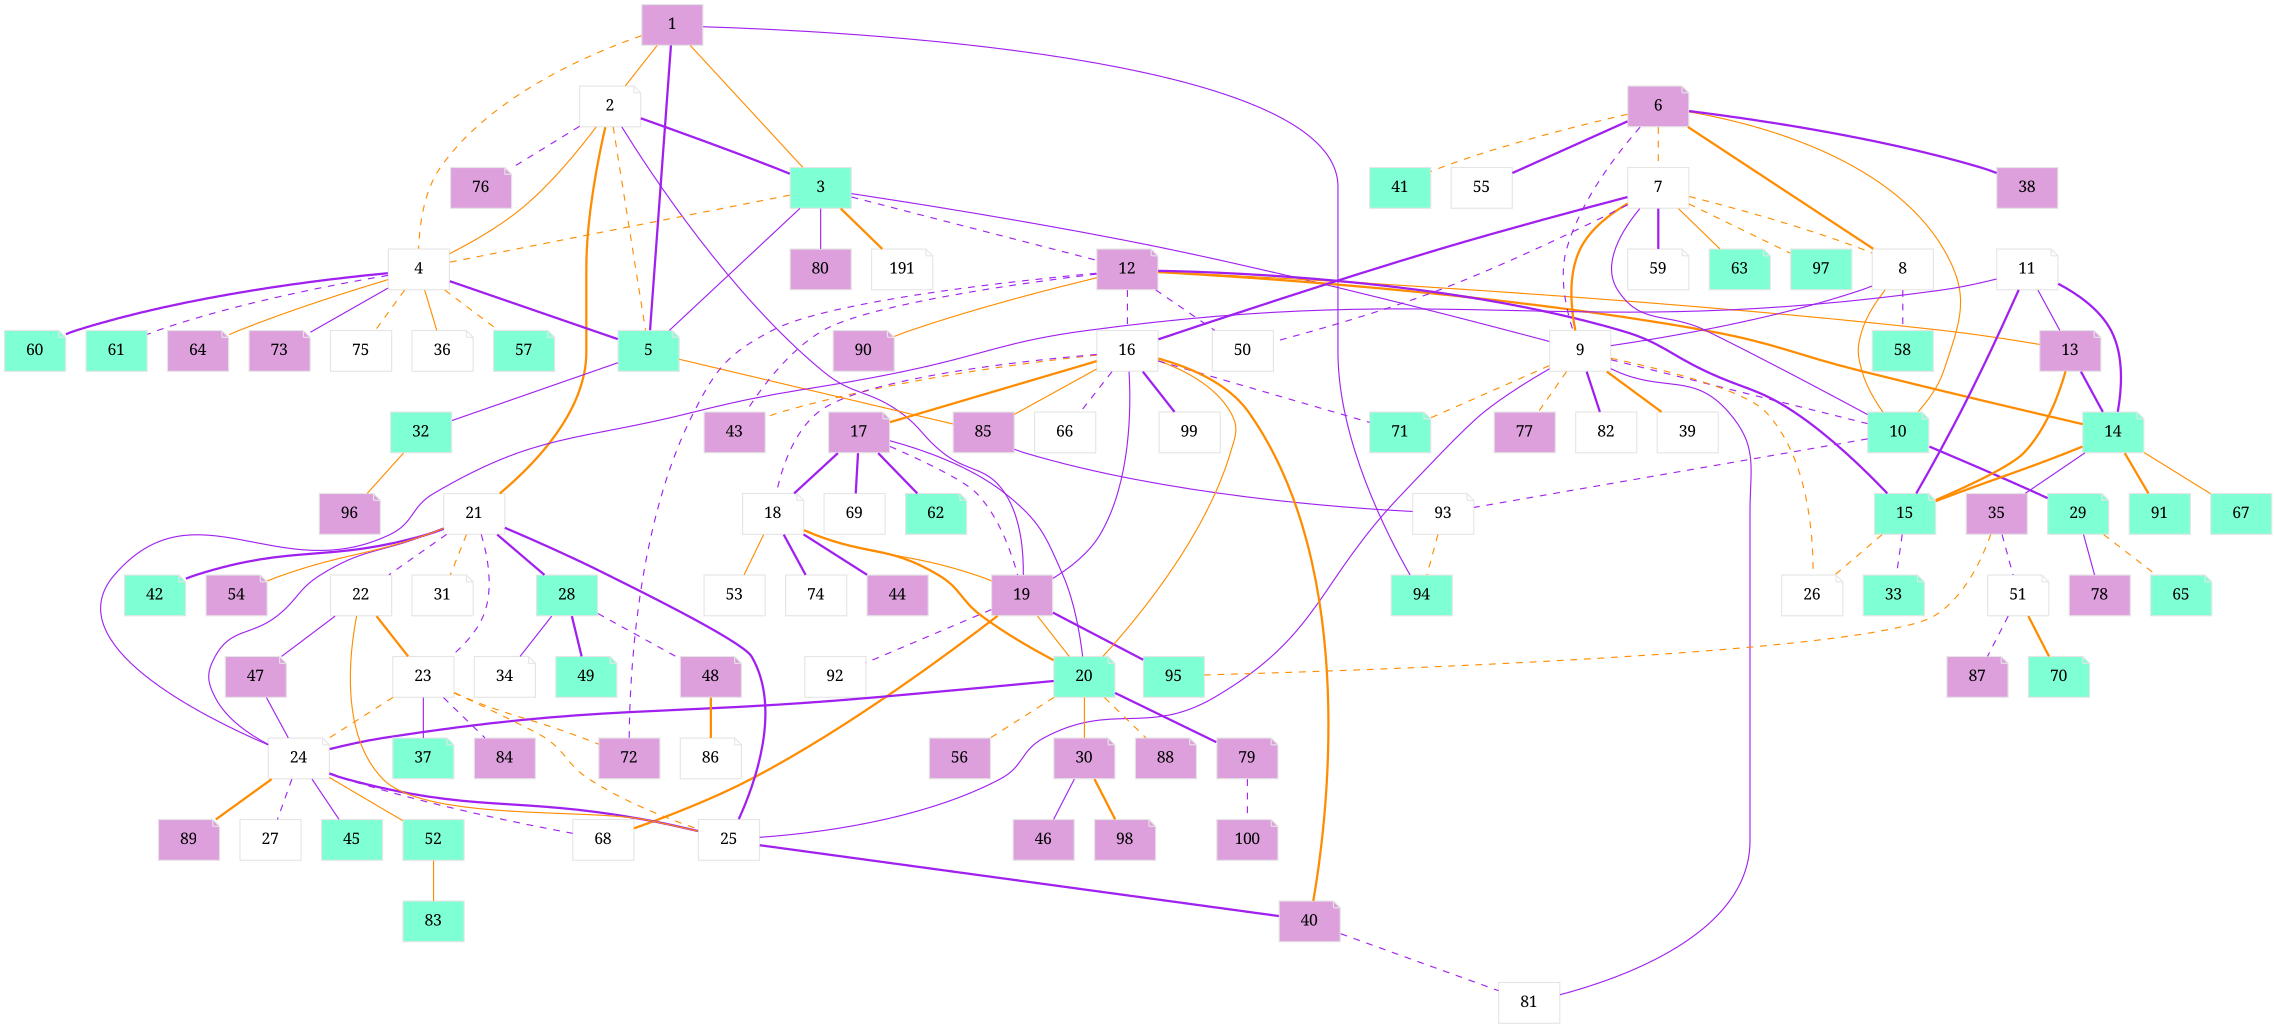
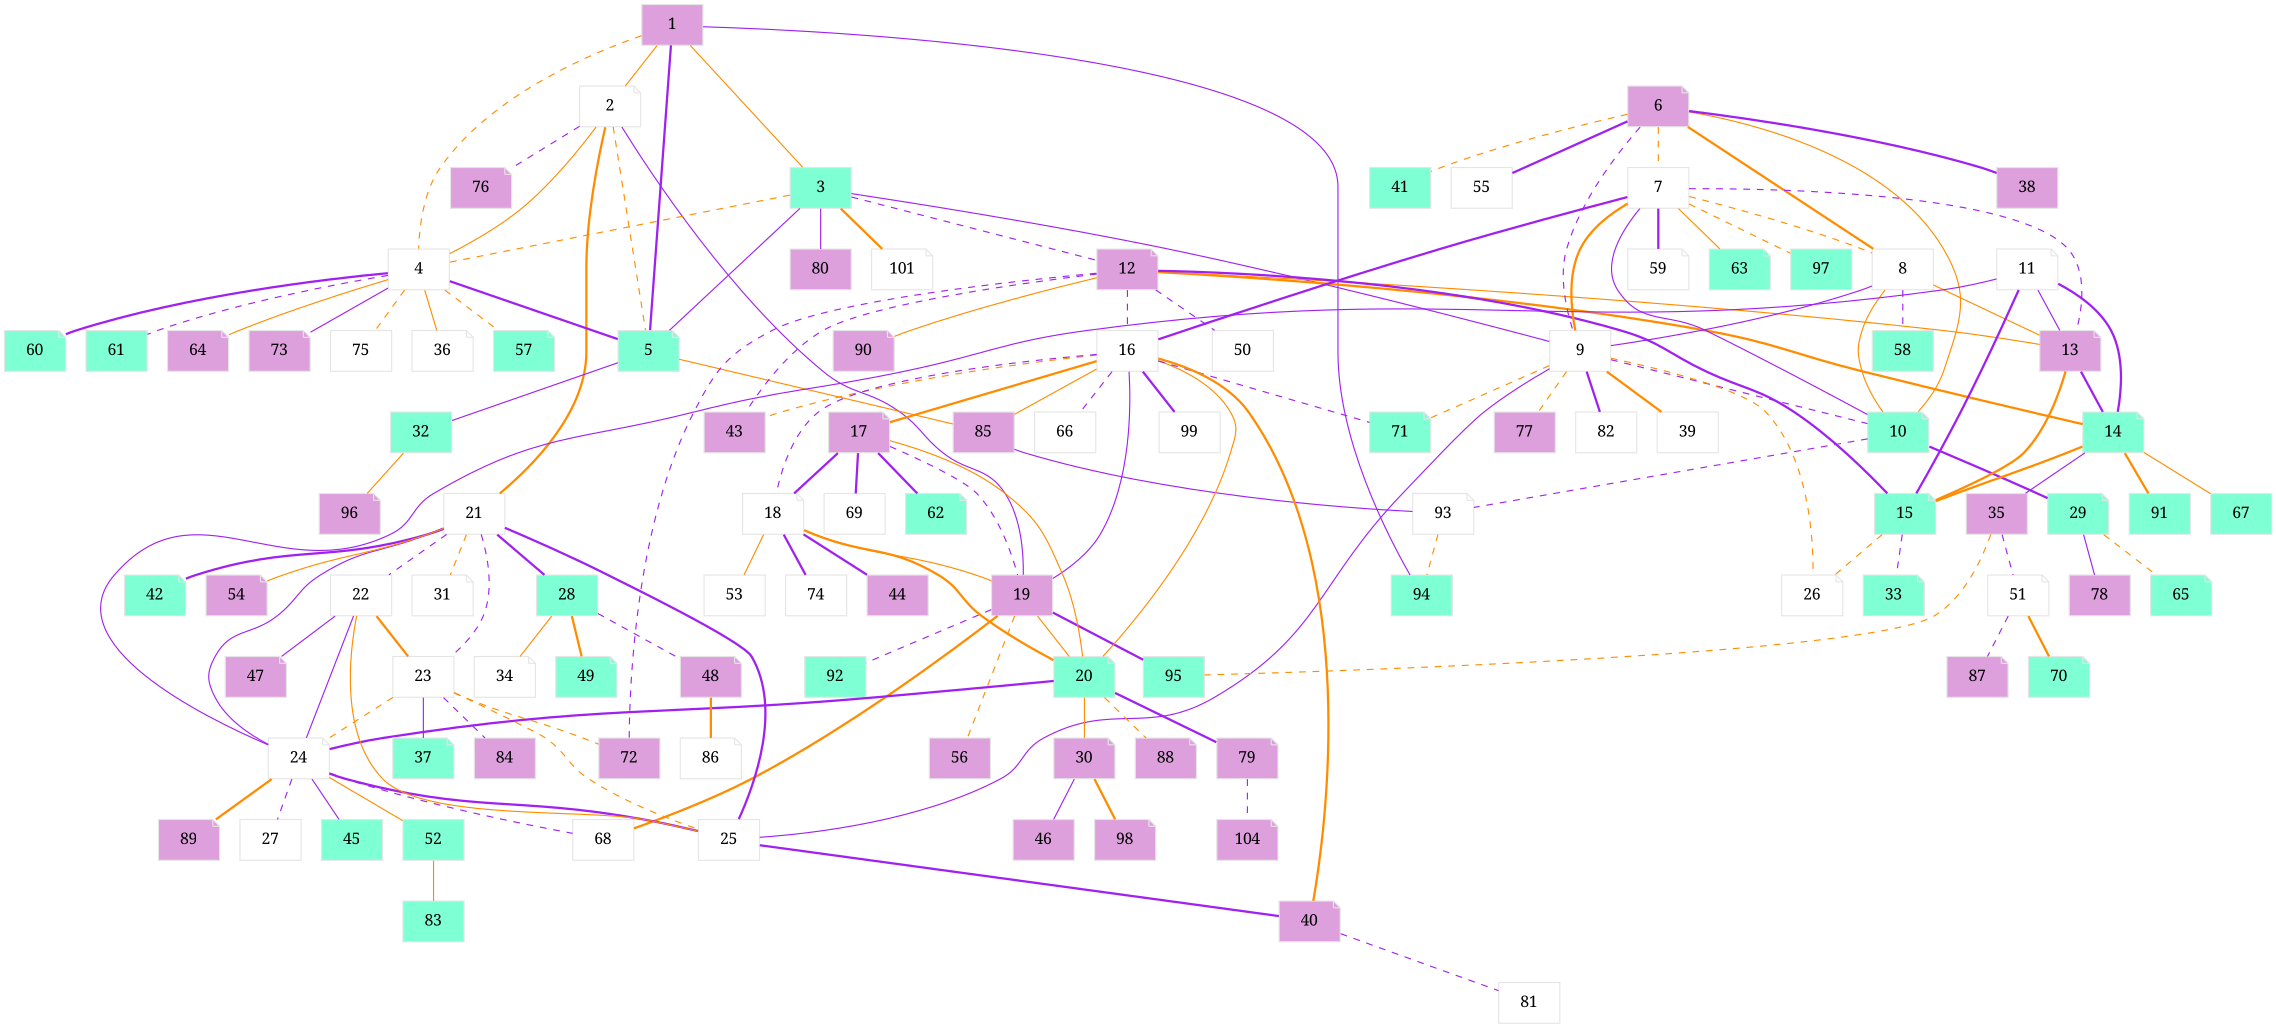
edge "2" -- "3": removed
node "191": label "191" -> "101"
edge "7" -- "50": now "7" -- "13"
edge "8" -- "13": added
edge "17" -- "20": color purple -> darkorange
edge "28" -- "34": color purple -> darkorange
edge "28" -- "49": color purple -> darkorange
node "92": fillcolor white -> aquamarine
edge "9" -- "81": removed
edge "47" -- "24": now "22" -- "24"
edge "20" -- "56": now "19" -- "56"
node "100": label "100" -> "104"
